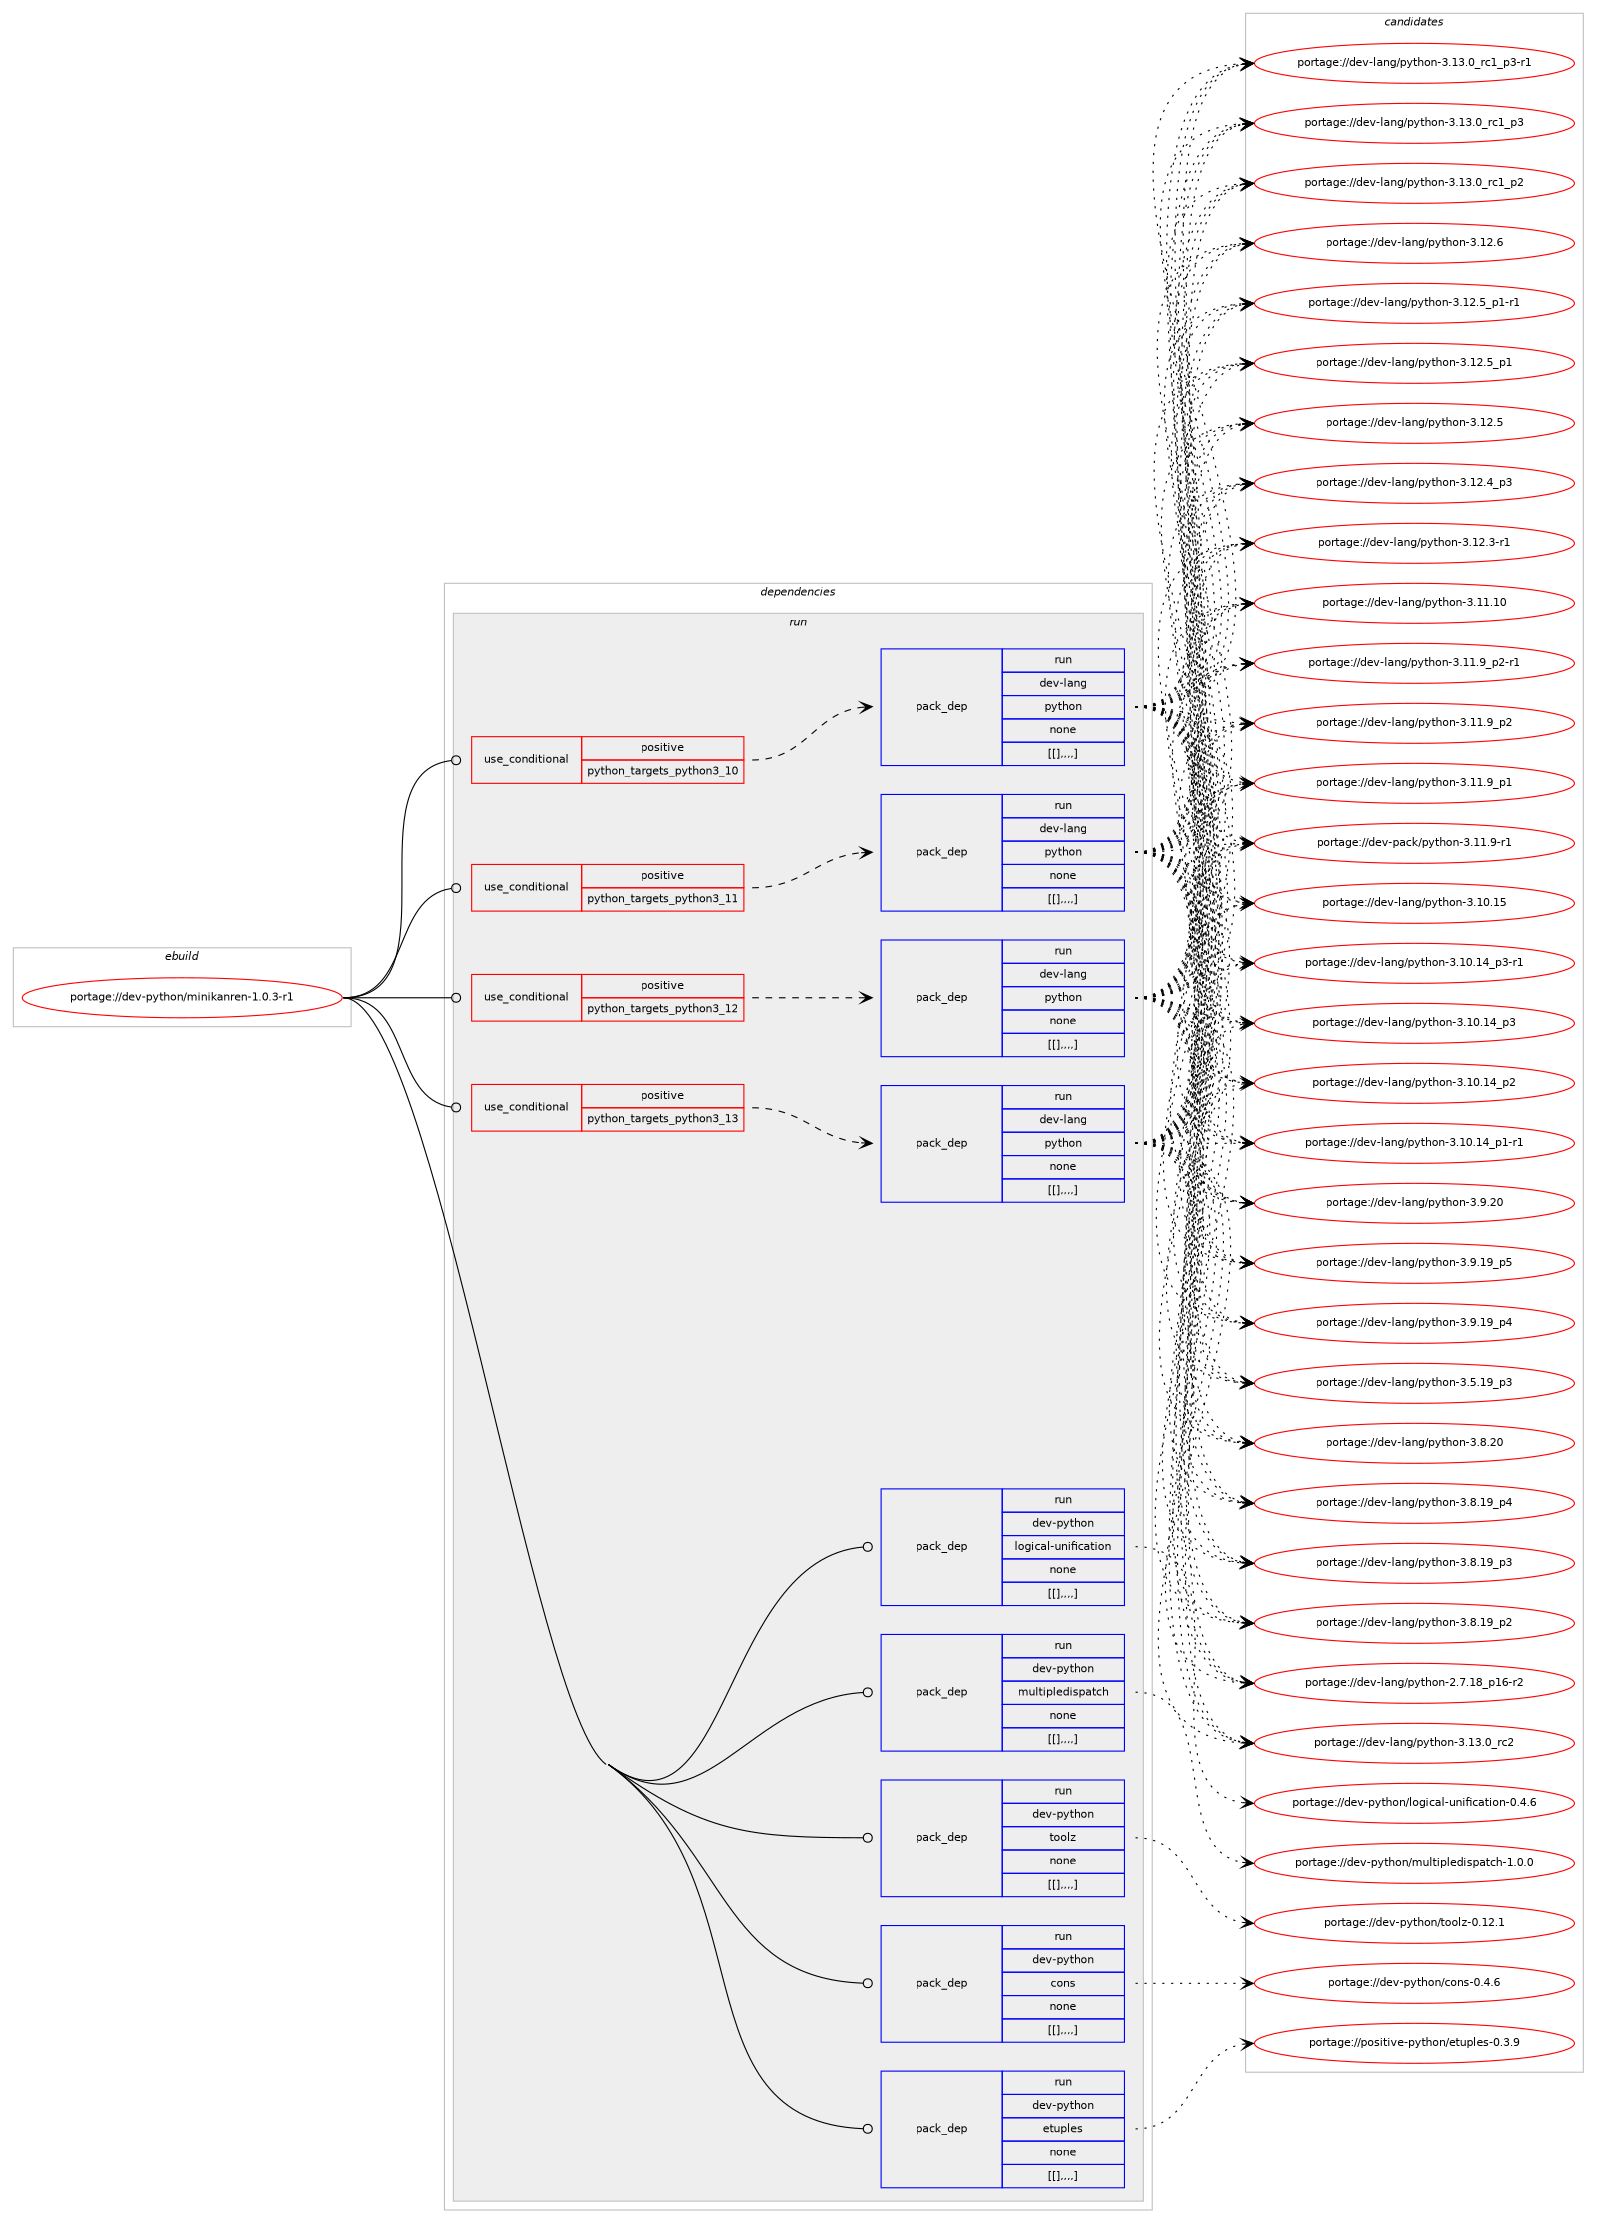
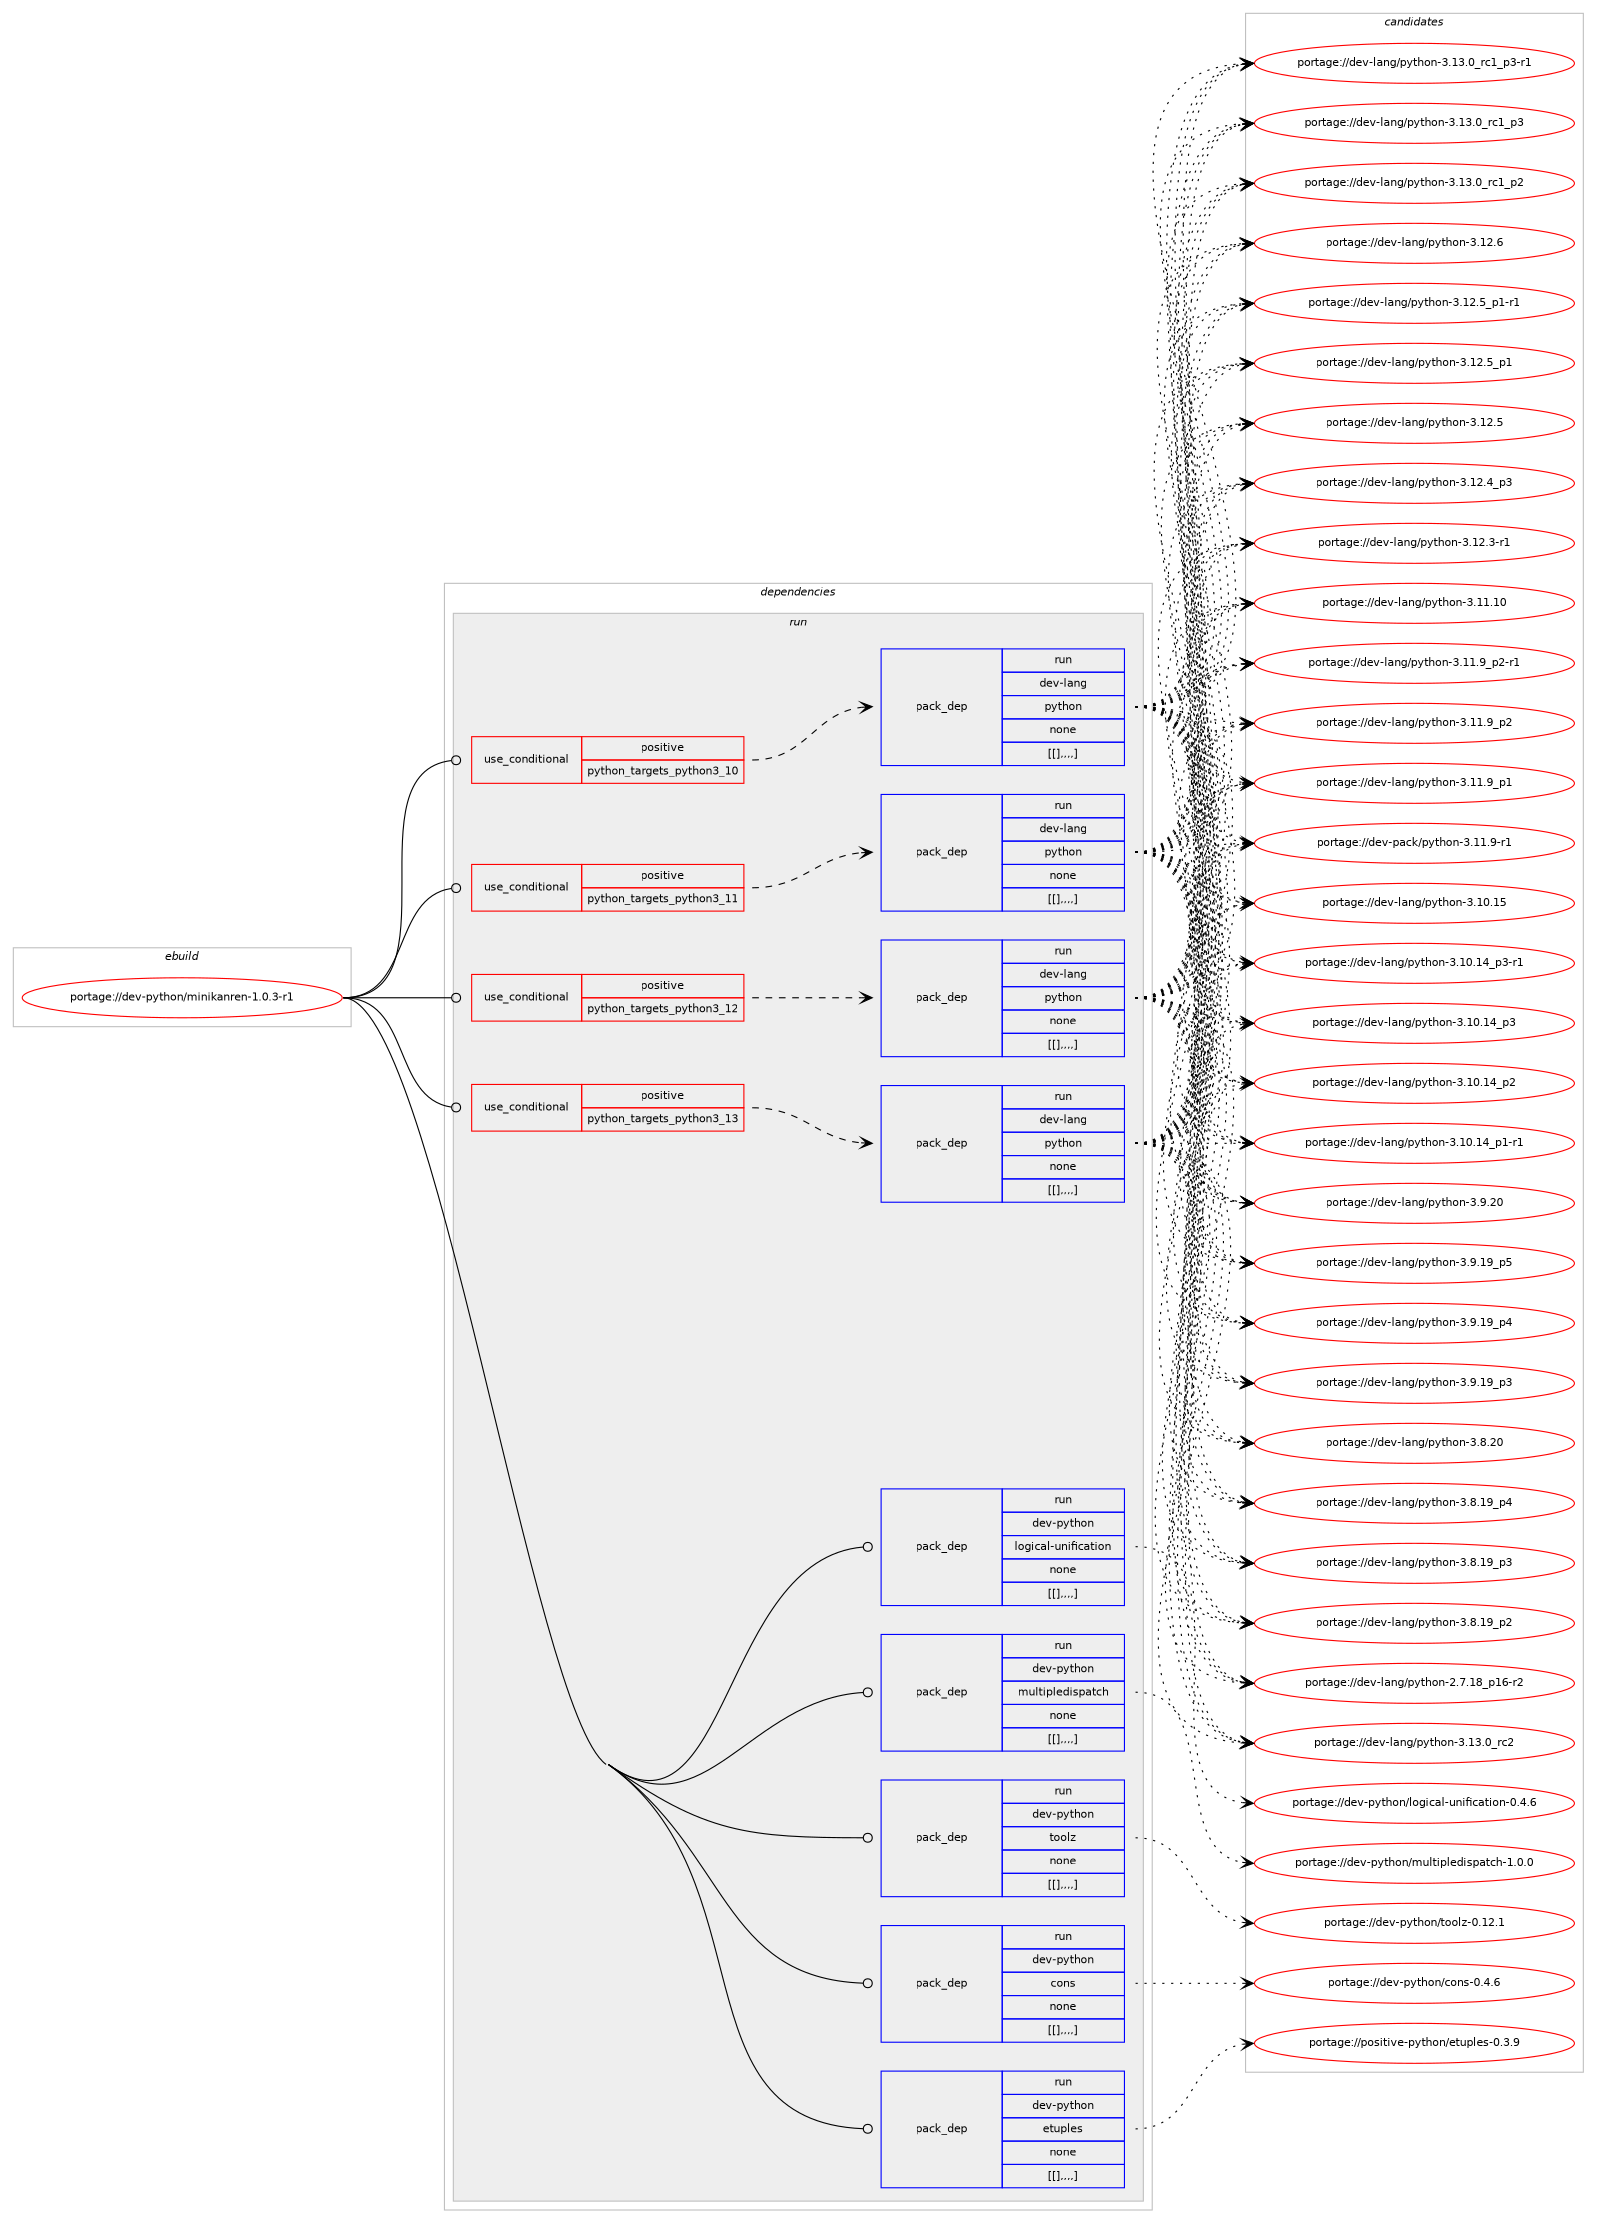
node "portage://dev-lang/python-3.5.19_p3": label "portage://dev-lang/python-3.5.19_p3" -> "portage://dev-lang/python-3.9.19_p3"
